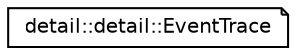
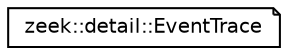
node "detail::detail::EventTrace": label "detail::detail::EventTrace" -> "zeek::detail::EventTrace"
